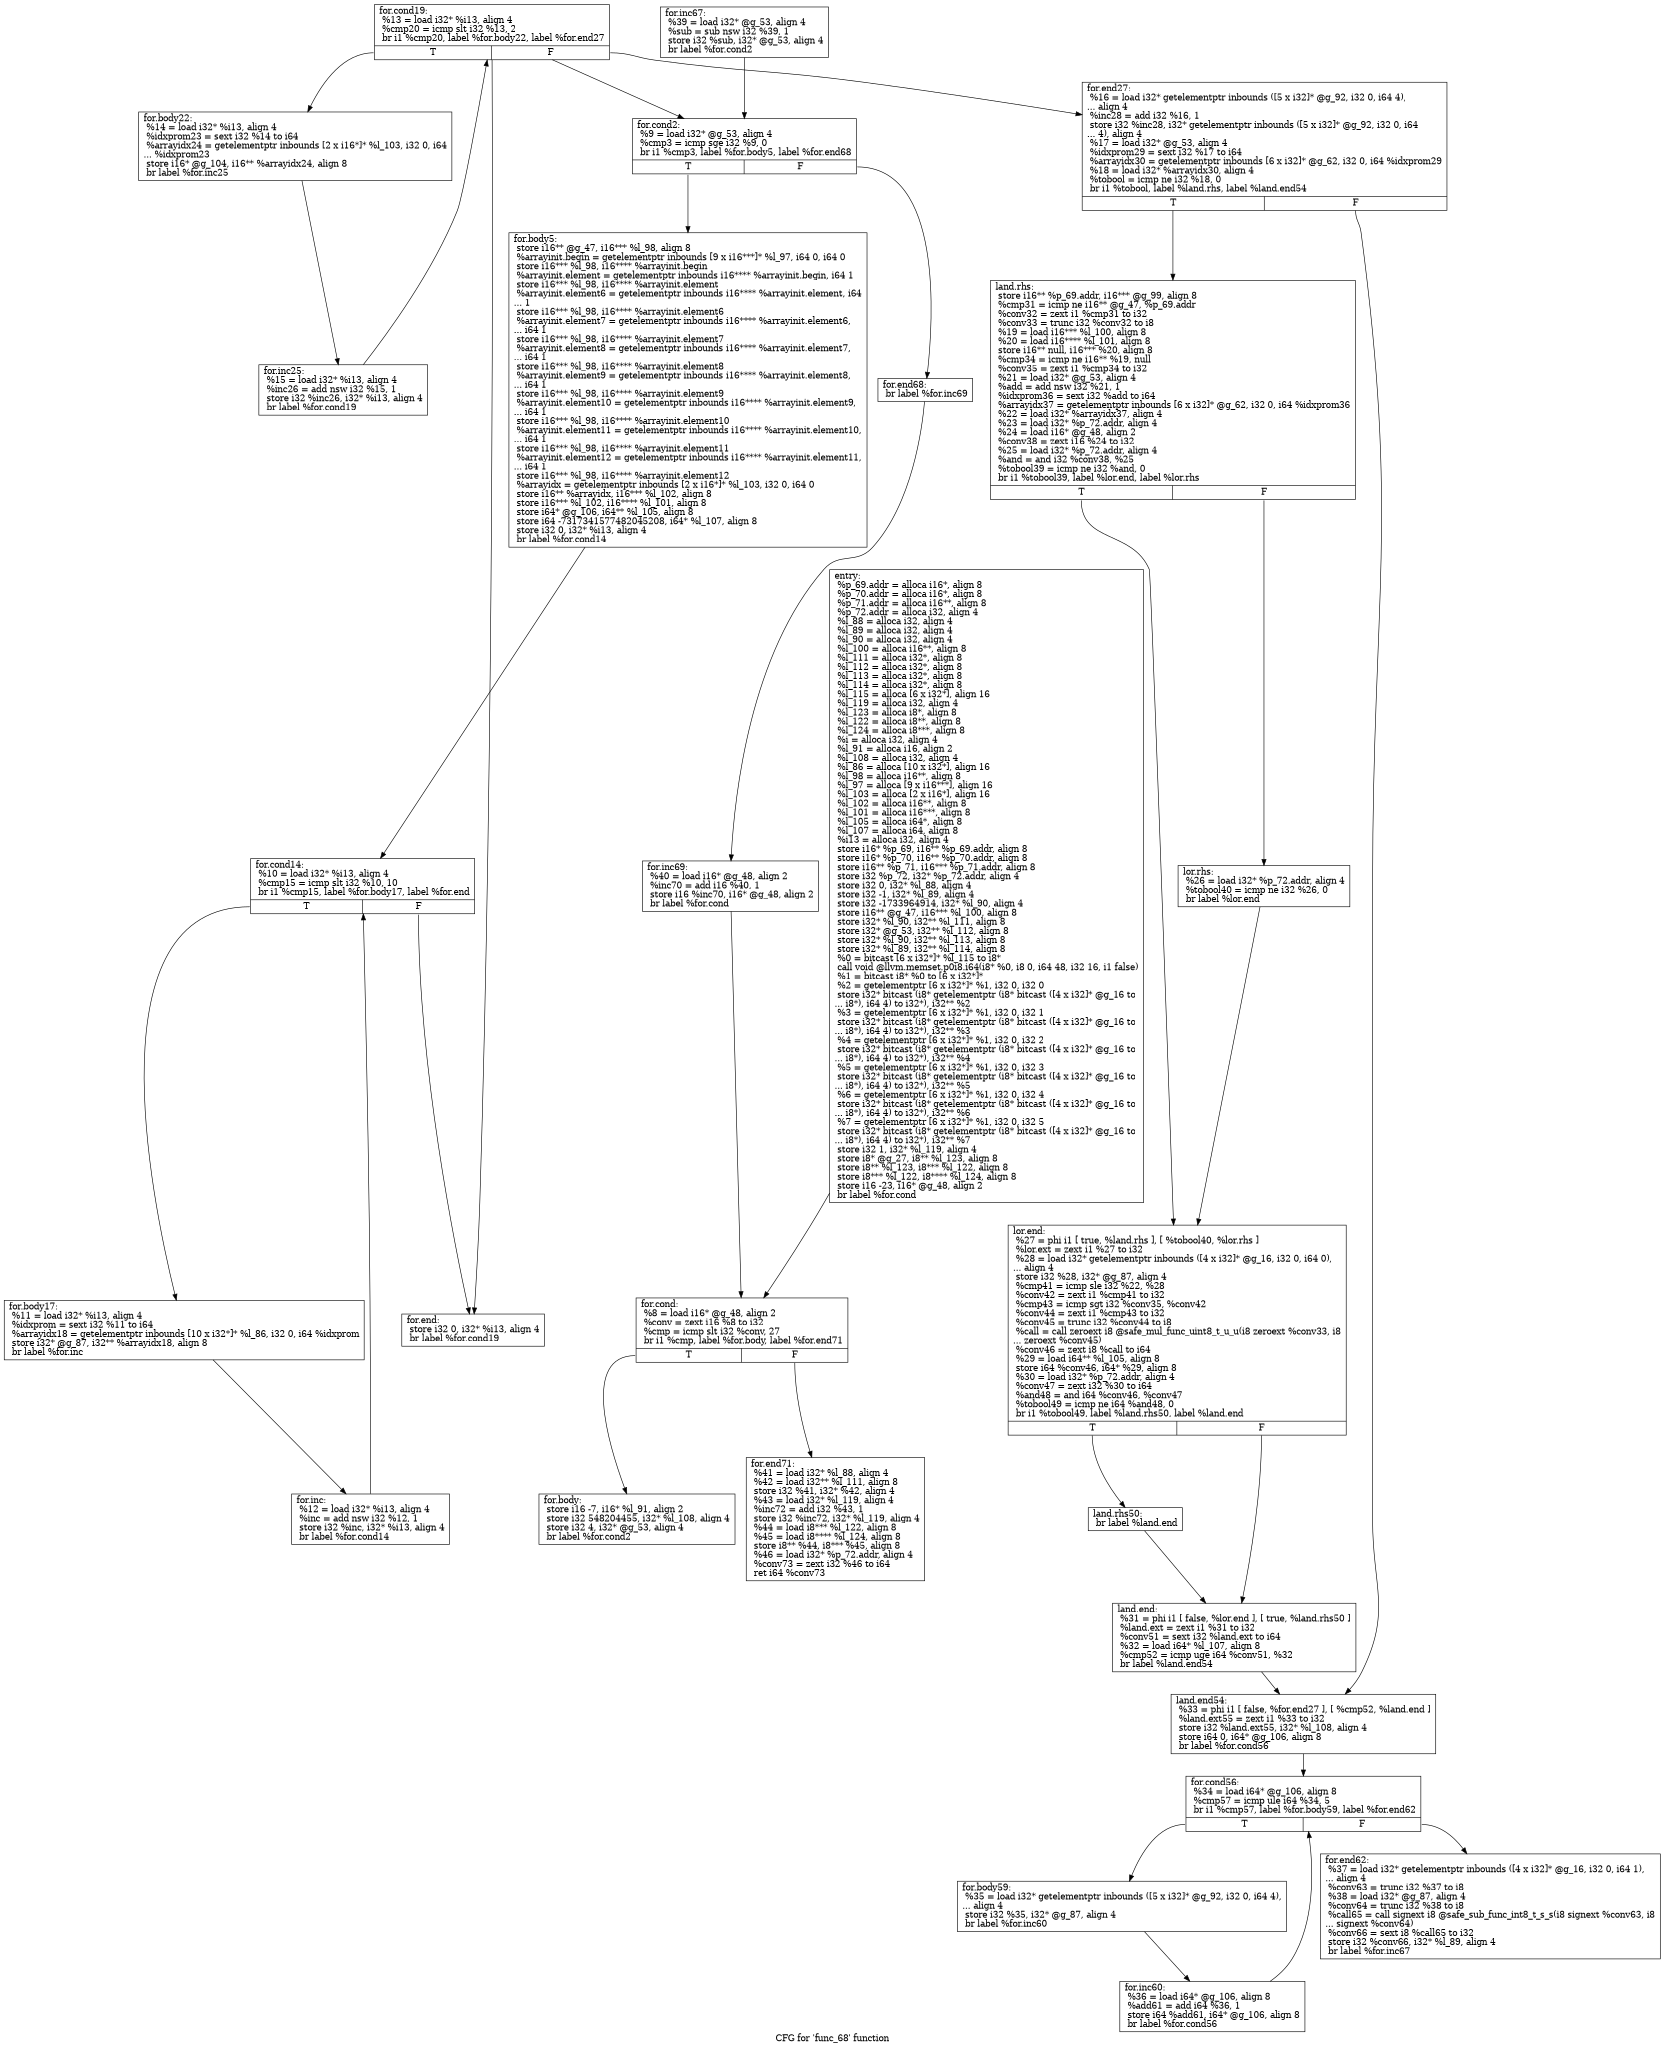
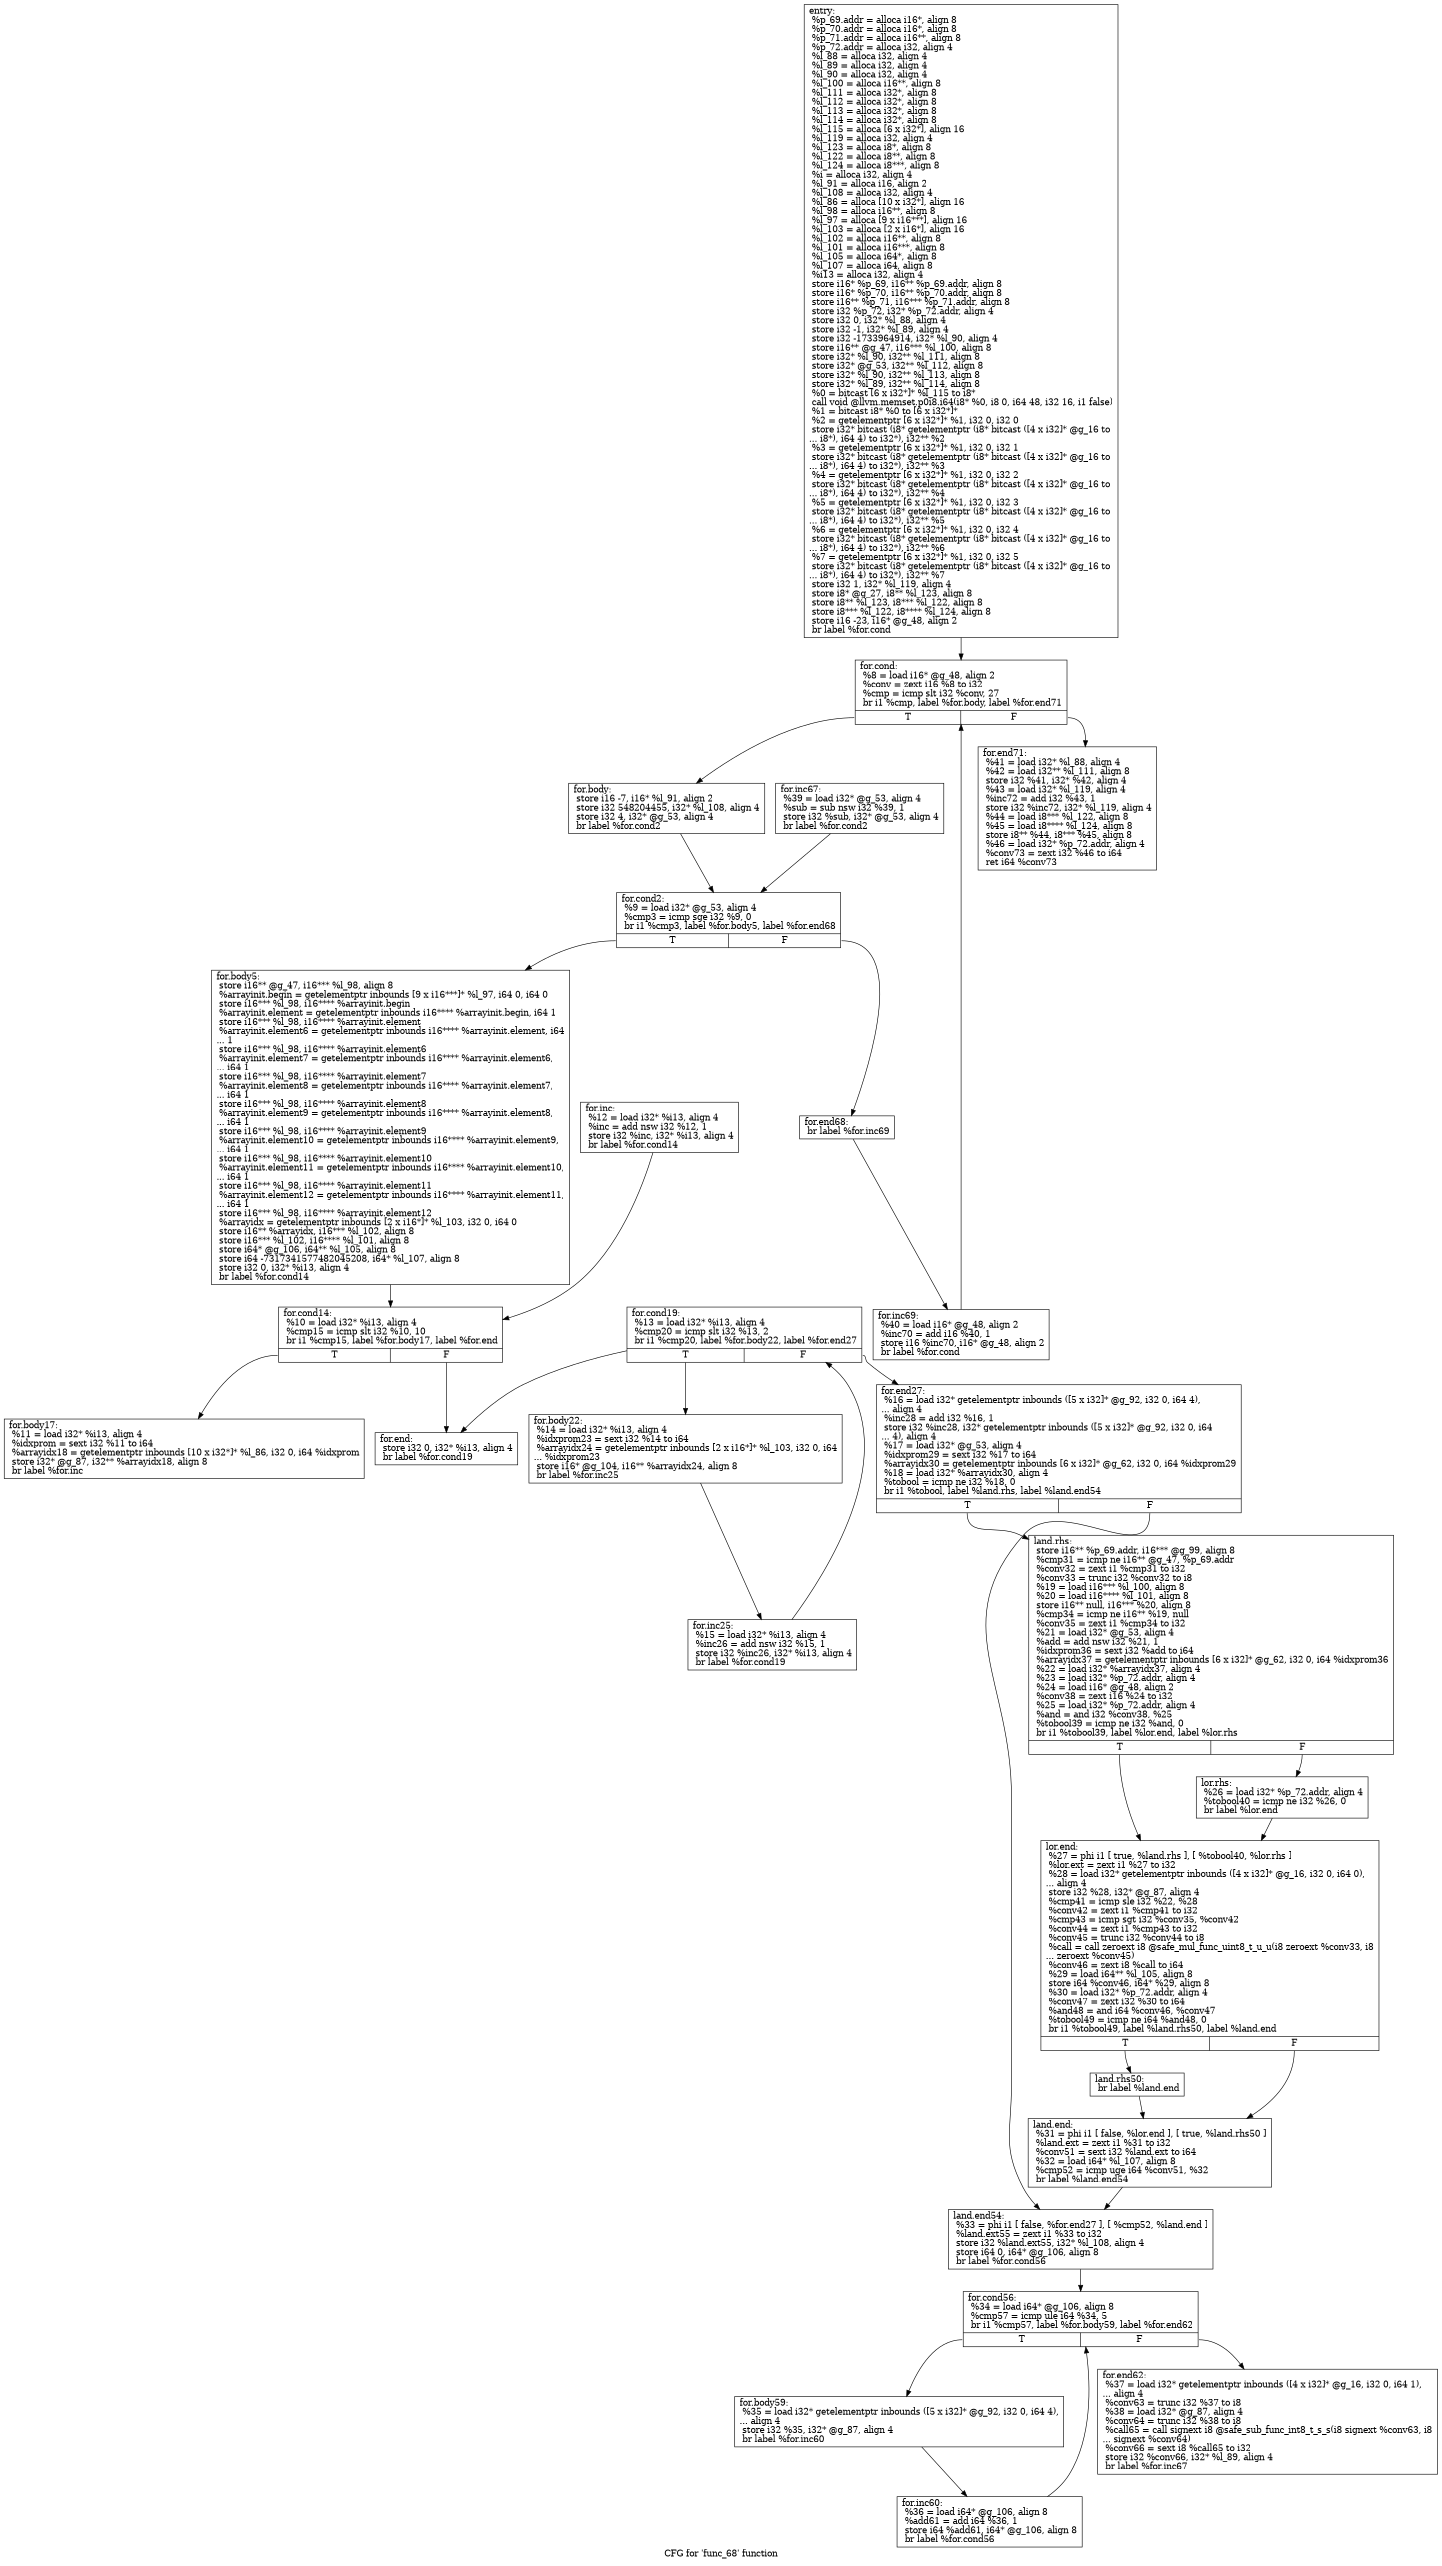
edge "for.cond19:" -> "for.cond2:": now "for.body:" -> "for.cond2:"
edge "for.body17:" -> "for.inc:": removed
